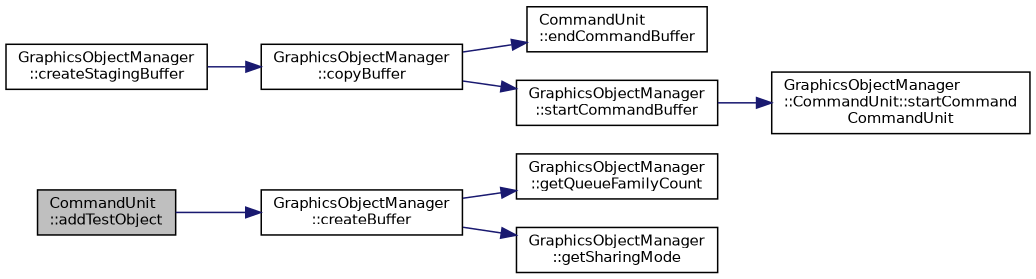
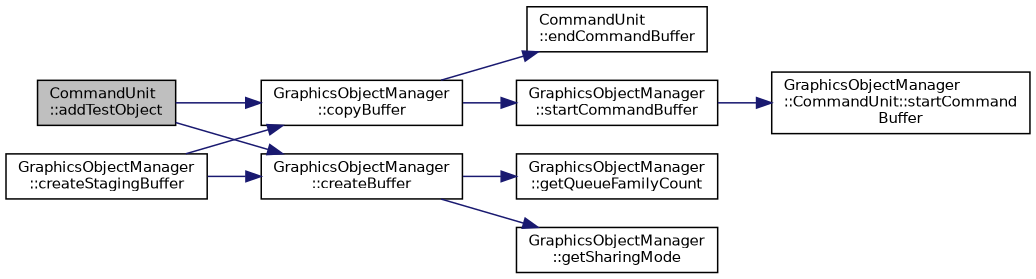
edge "CommandUnit ::addTestObject" -> "GraphicsObjectManager ::copyBuffer": added
node "GraphicsObjectManager ::CommandUnit::startCommand CommandUnit": label "GraphicsObjectManager ::CommandUnit::startCommand CommandUnit" -> "GraphicsObjectManager ::CommandUnit::startCommand Buffer"
edge "GraphicsObjectManager ::createStagingBuffer" -> "GraphicsObjectManager ::createBuffer": added
